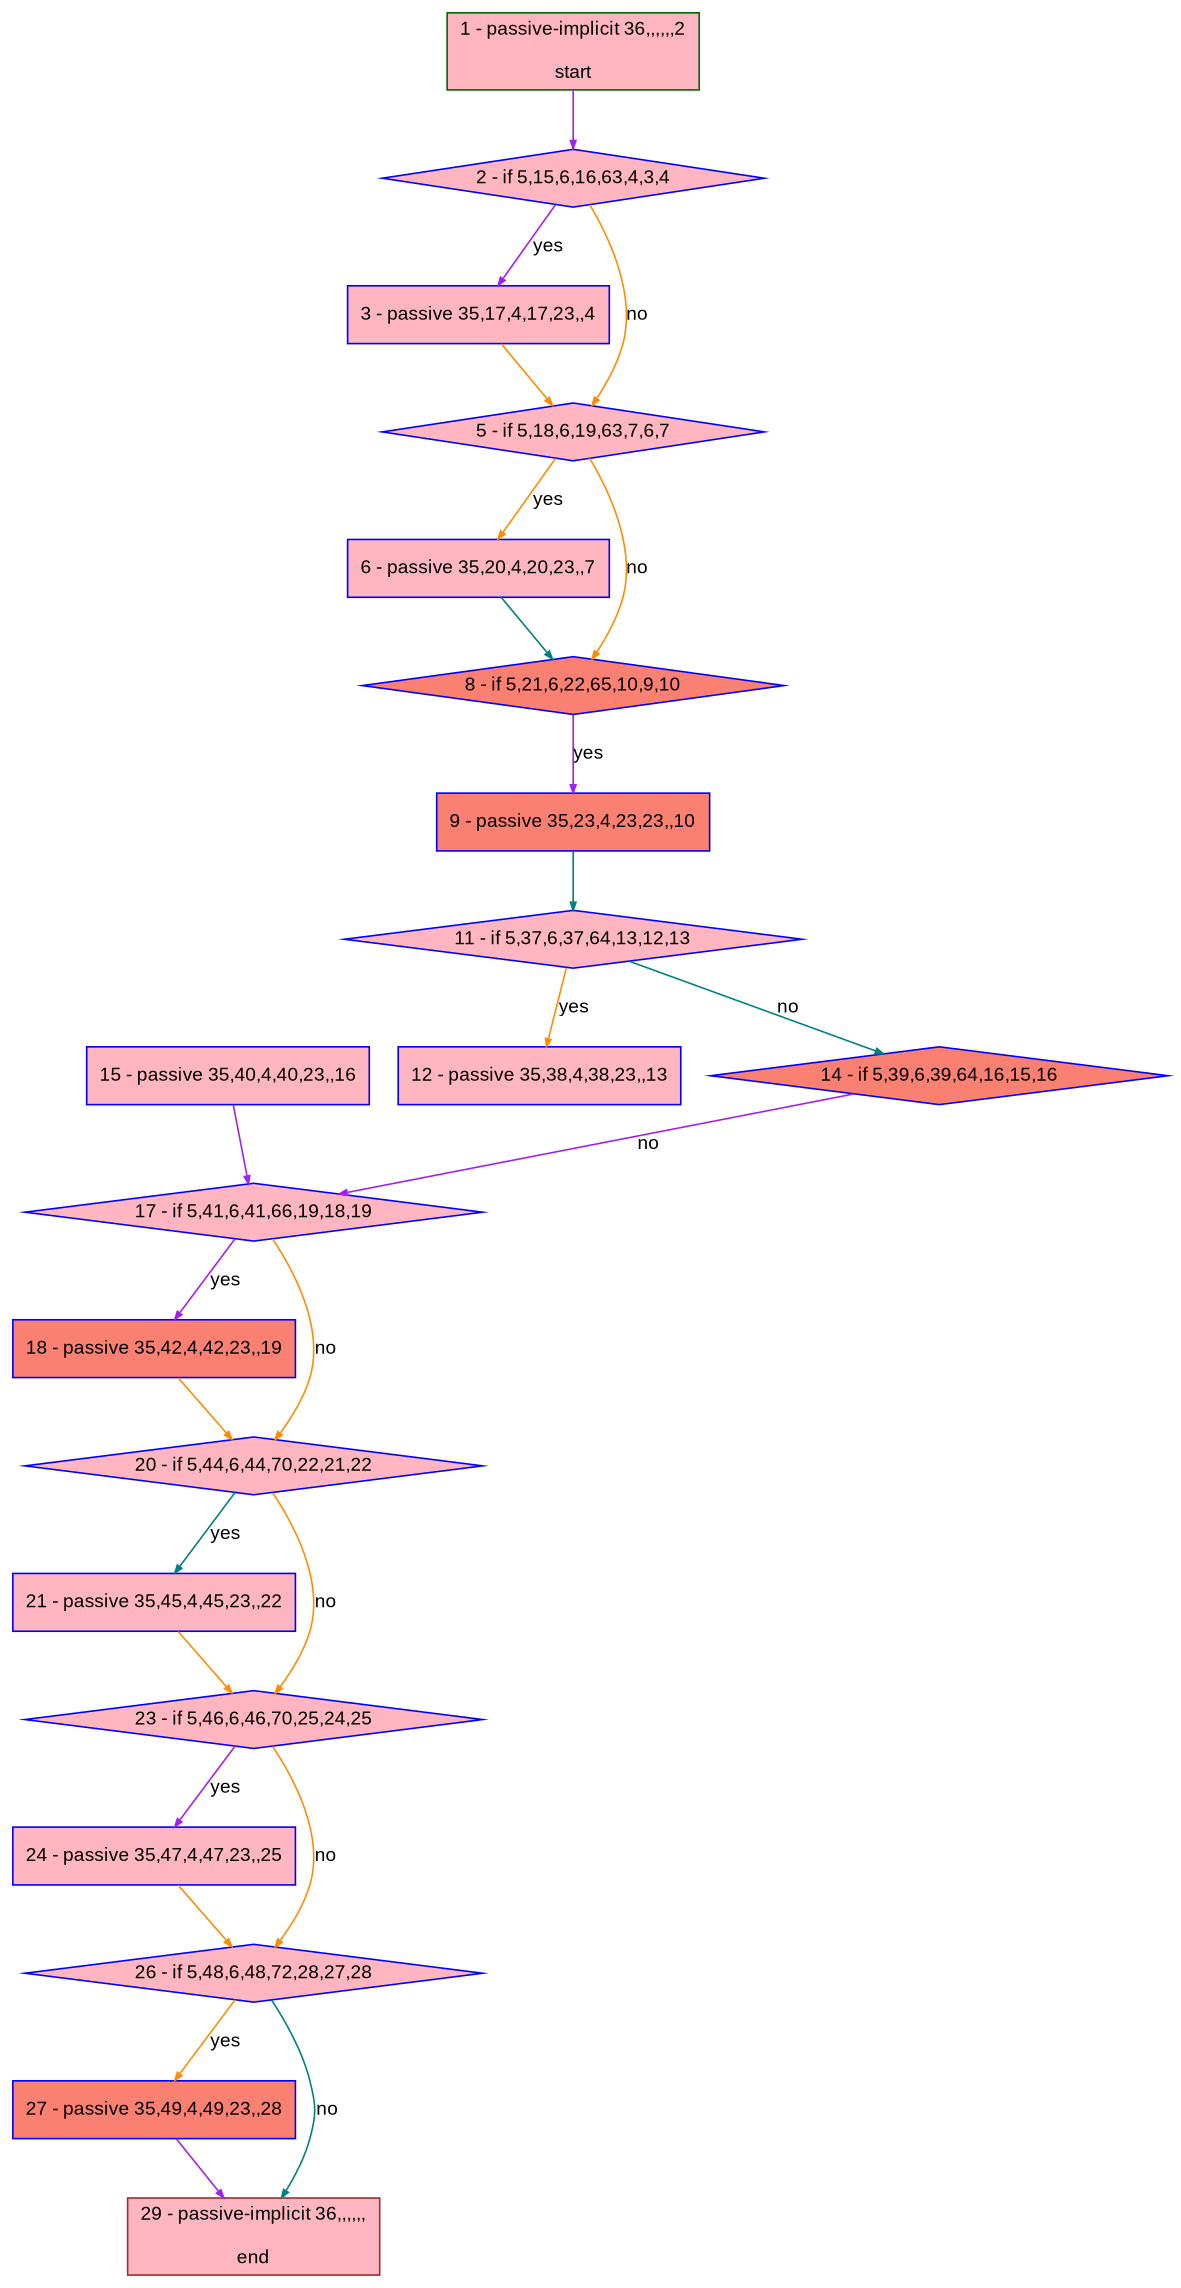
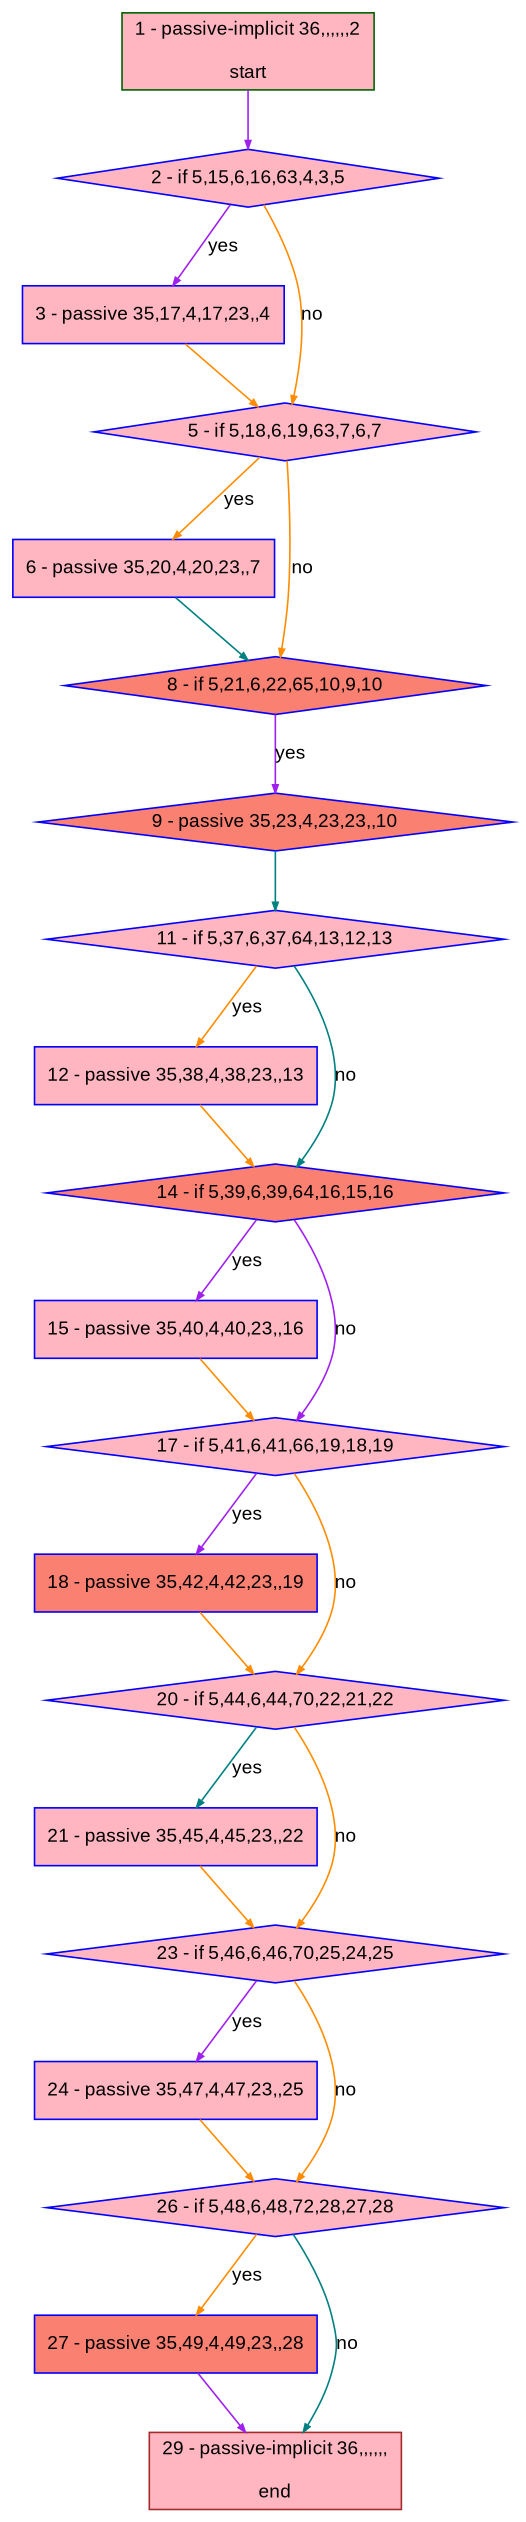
node "2 - if 5,15,6,16,63,4,3,4": label "2 - if 5,15,6,16,63,4,3,4" -> "2 - if 5,15,6,16,63,4,3,5"
node "9 - passive 35,23,4,23,23,,10": shape box -> diamond
edge "12 - passive 35,38,4,38,23,,13" -> "14 - if 5,39,6,39,64,16,15,16": added
edge "15 - passive 35,40,4,40,23,,16" -> "17 - if 5,41,6,41,66,19,18,19": color purple -> darkorange
edge "14 - if 5,39,6,39,64,16,15,16" -> "15 - passive 35,40,4,40,23,,16": added, label "yes"
